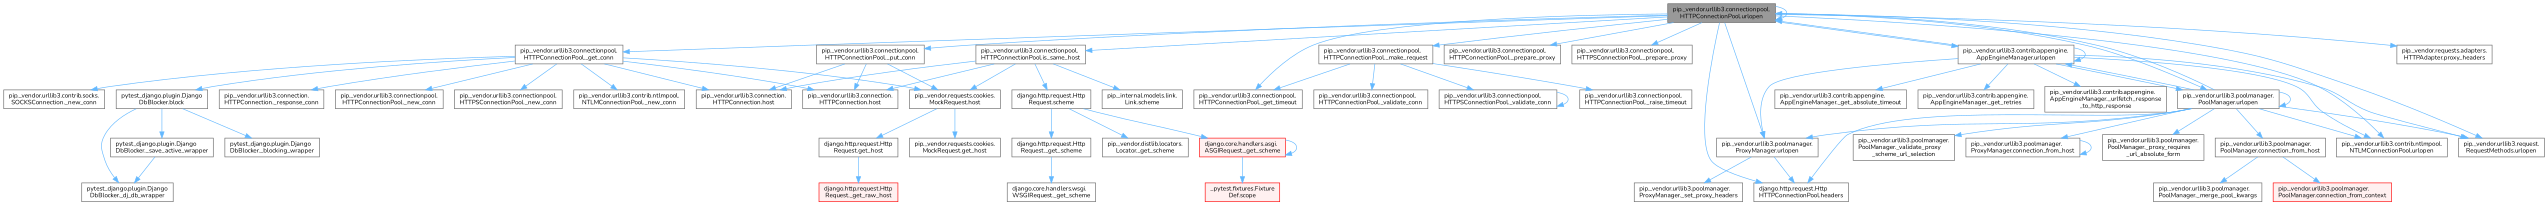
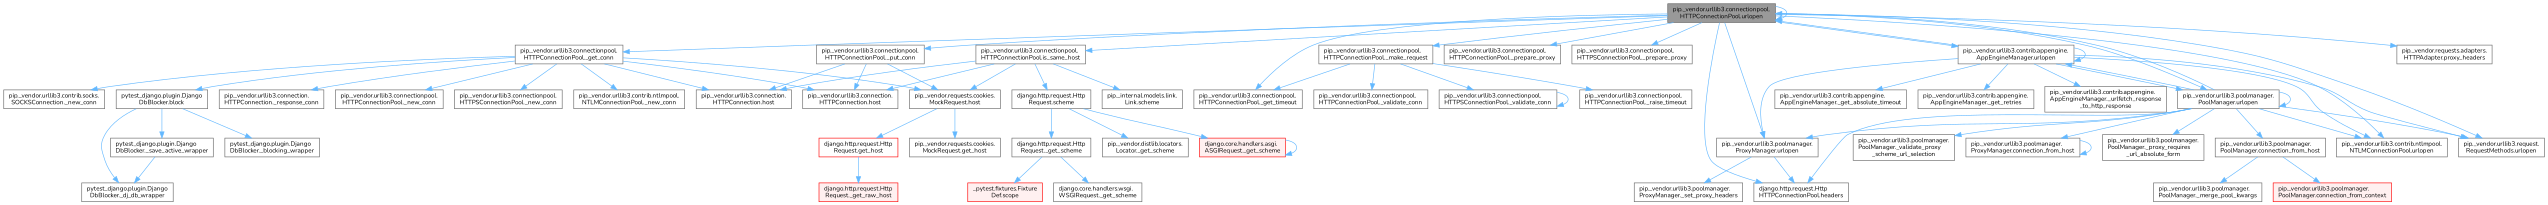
node "django.http.request.Http Request.get_host": color grey40 -> red
edge "django.core.handlers.asgi. ASGIRequest._get_scheme" -> "_pytest.fixtures.Fixture Def.scope": now "django.http.request.Http Request._get_scheme" -> "_pytest.fixtures.Fixture Def.scope"
